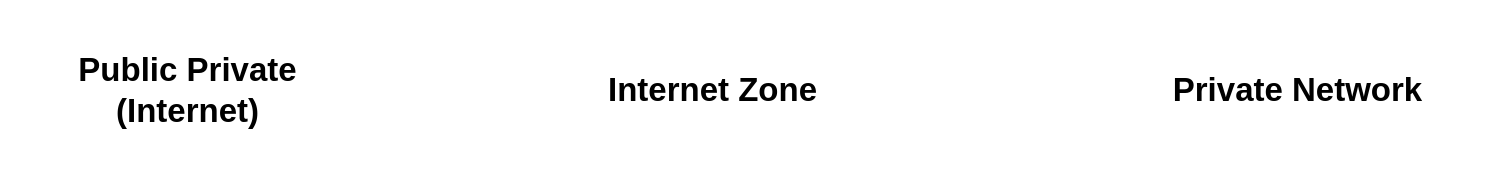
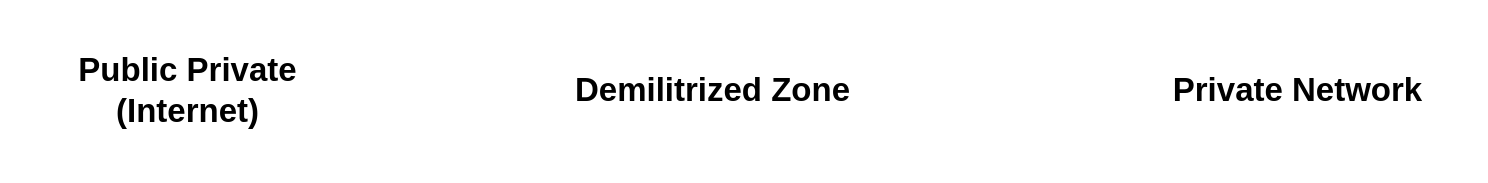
node "Internet Zone": label "Internet Zone" -> "Demilitrized Zone"
